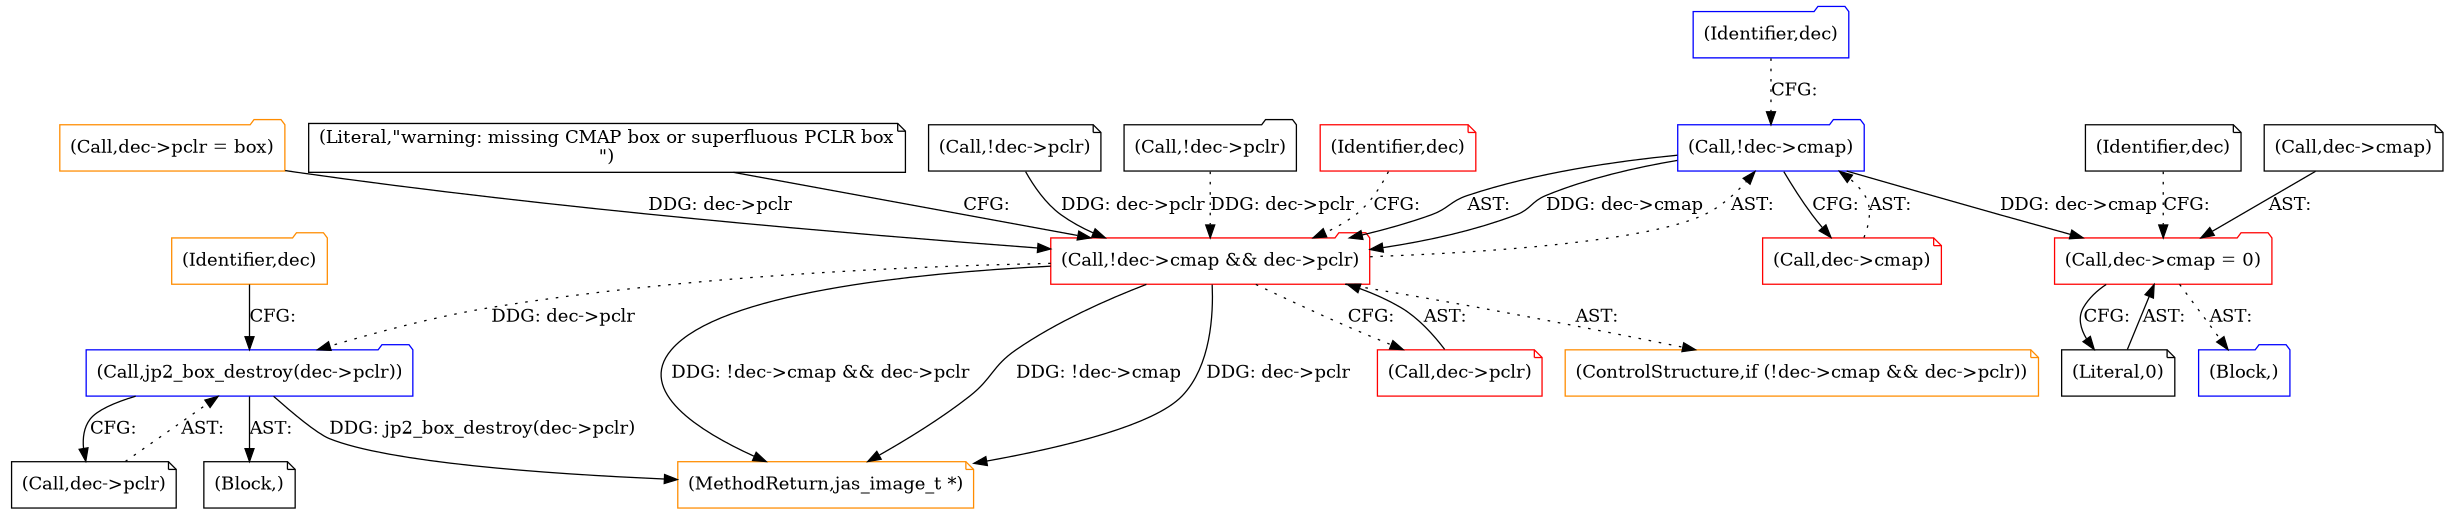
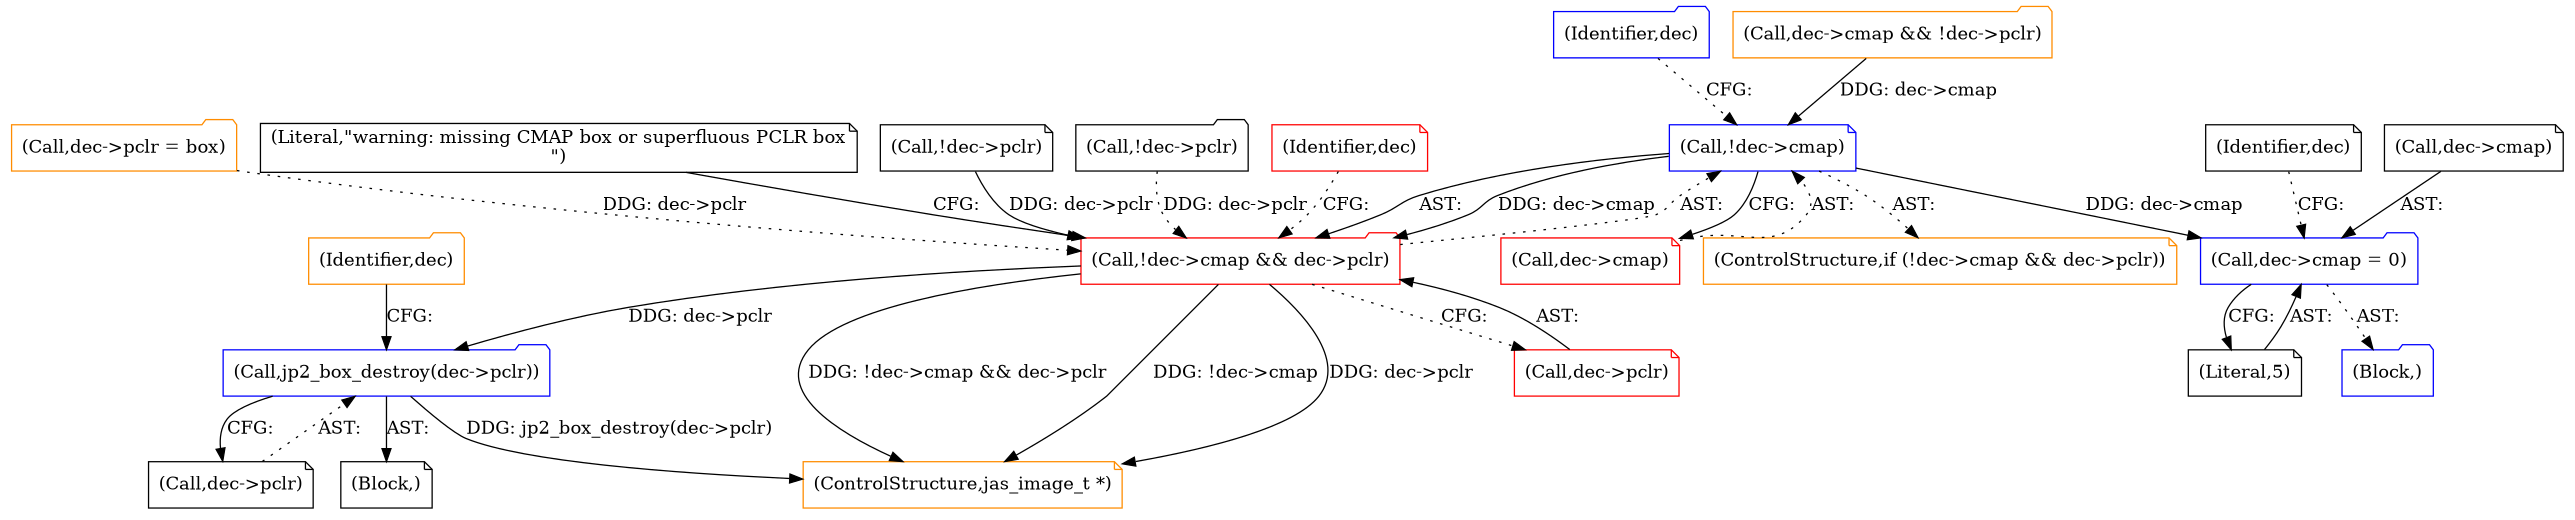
node "(Call,dec->cmap && !dec->pclr)": added
node "(Call,!dec->cmap)": shape folder -> note
edge "(Call,dec->pclr = box)" -> "(Call,!dec->cmap && dec->pclr)": style solid -> dotted
node "(Call,dec->cmap = 0)": color red -> blue
edge "(Call,!dec->cmap && dec->pclr)" -> "(Call,jp2_box_destroy(dec->pclr))": style dotted -> solid
edge "(Call,!dec->cmap && dec->pclr)" -> "(ControlStructure,if (!dec->cmap && dec->pclr))": now "(Call,!dec->cmap)" -> "(ControlStructure,if (!dec->cmap && dec->pclr))"
node "(Literal,0)": label "(Literal,0)" -> "(Literal,5)"
node "(MethodReturn,jas_image_t *)": label "(MethodReturn,jas_image_t *)" -> "(ControlStructure,jas_image_t *)"
